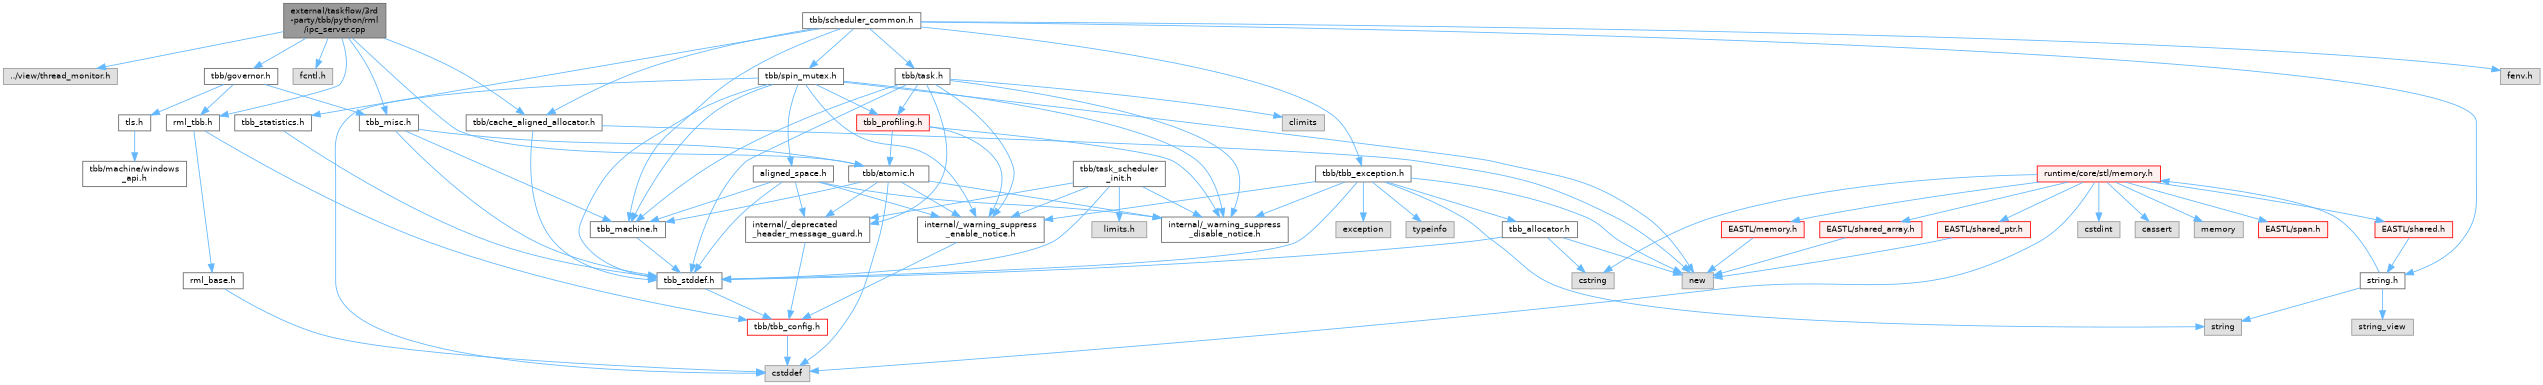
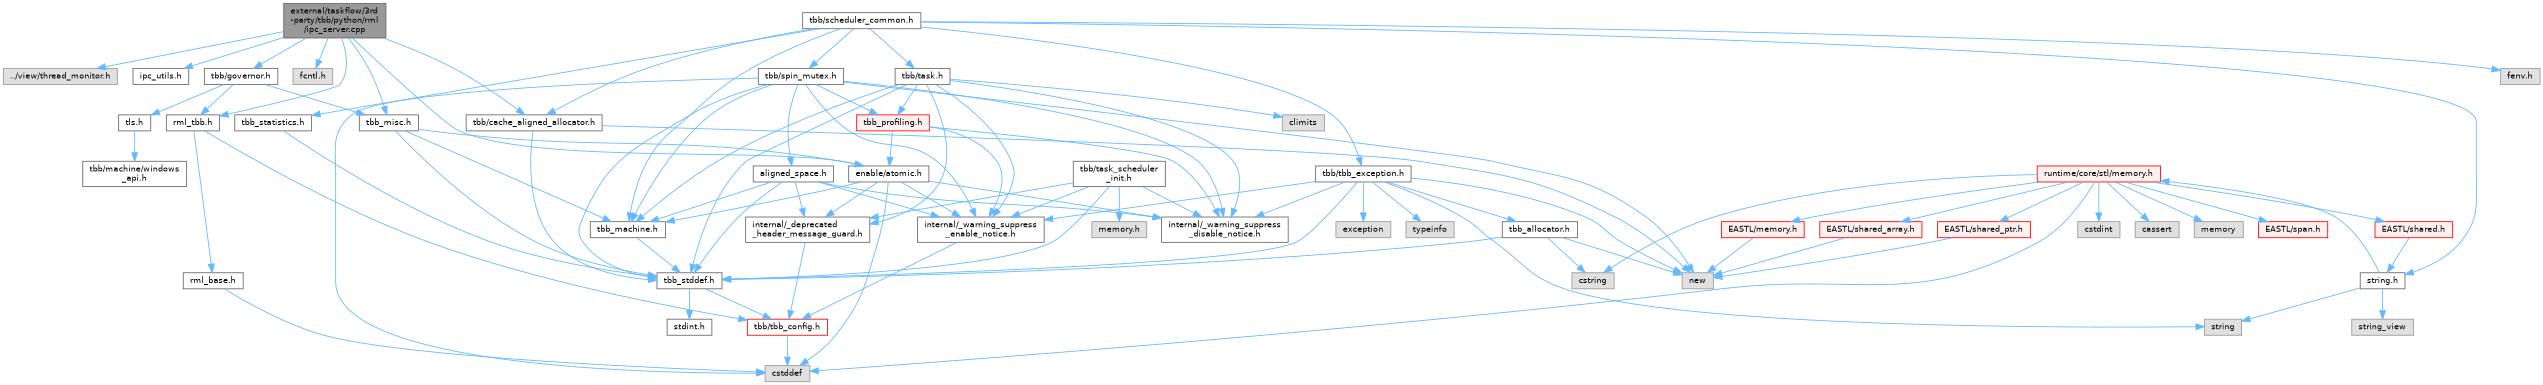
node "ipc_utils.h": added
node "tbb/atomic.h": label "tbb/atomic.h" -> "enable/atomic.h"
node "limits.h": label "limits.h" -> "memory.h"
node "stdint.h": added
